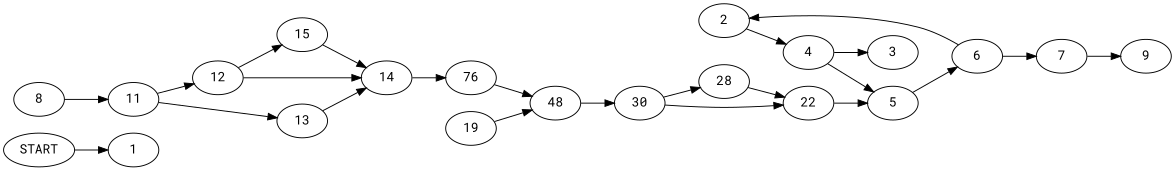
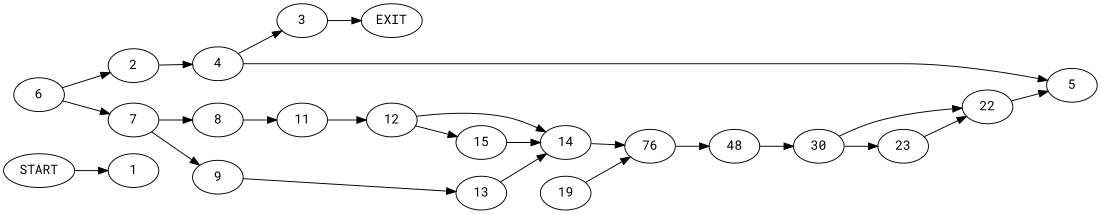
node "EXIT": added
node "28": label "28" -> "23"
edge "5" -> "6": removed
edge "11" -> "13": now "9" -> "13"
edge "19" -> "48": now "19" -> "76"
edge "7" -> "8": added
